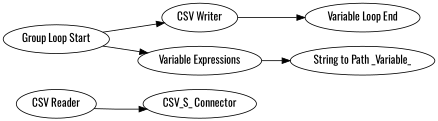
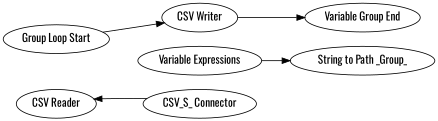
node "Variable Loop End": label "Variable Loop End" -> "Variable Group End"
edge "Group Loop Start" -> "Variable Expressions": removed
node "String to Path _Variable_": label "String to Path _Variable_" -> "String to Path _Group_"
edge "CSV Reader" -> "CSV_S_ Connector": reversed
